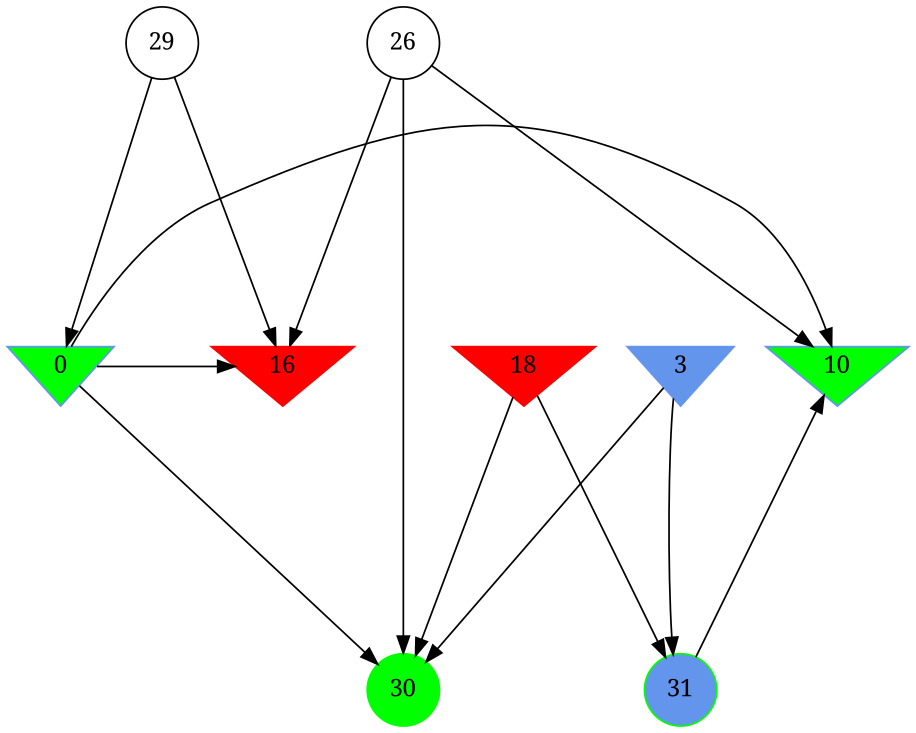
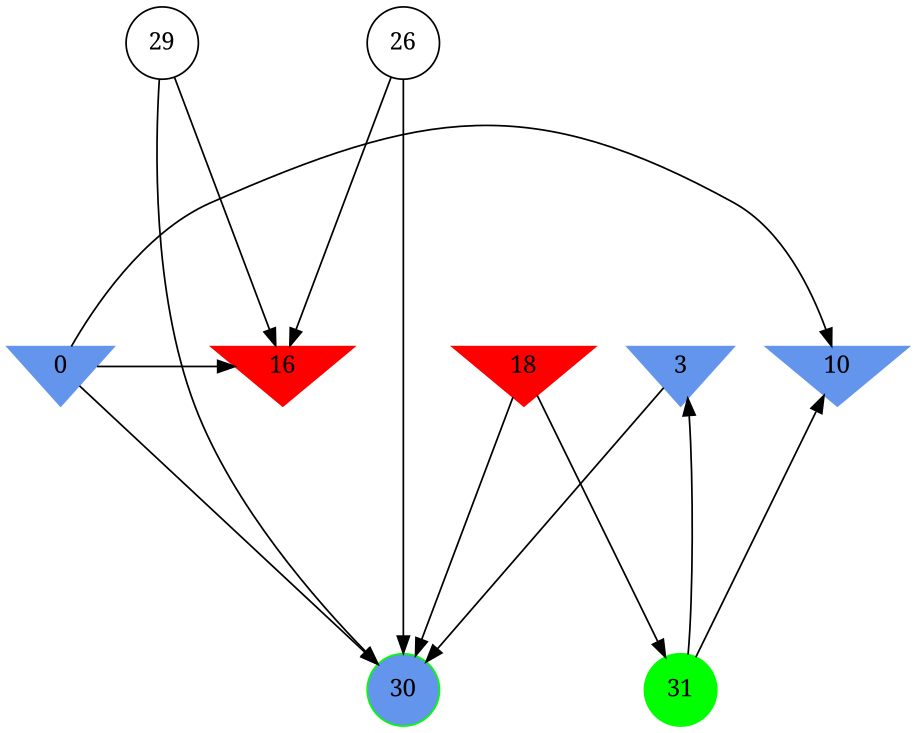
edge "26" -> "10": removed
edge "29" -> "0": now "29" -> "30"
node "0": fillcolor green -> cornflowerblue
node "10": fillcolor green -> cornflowerblue
edge "3" -> "31": reversed
node "30": fillcolor green -> cornflowerblue
node "31": fillcolor cornflowerblue -> green
